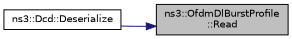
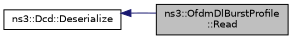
edge "ns3::Dcd::Deserialize" -> "ns3::OfdmDlBurstProfile ::Read": reversed
